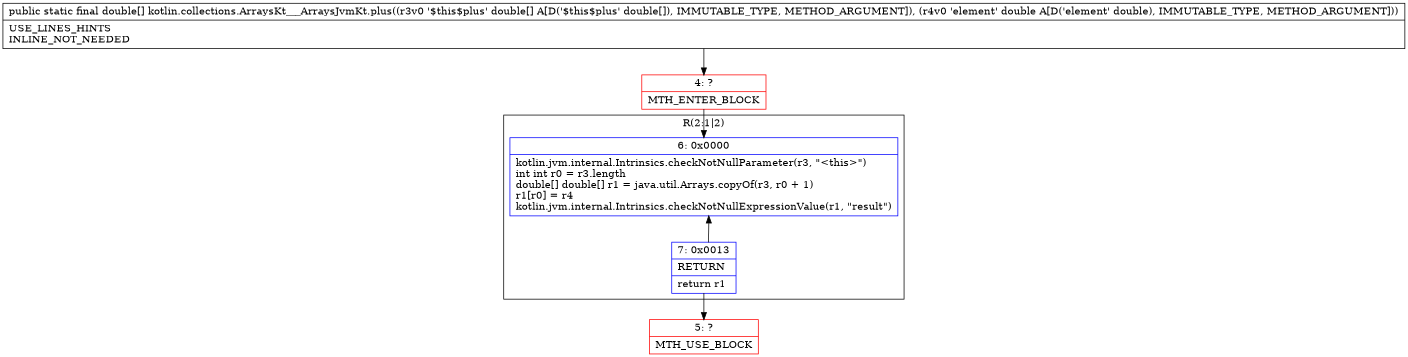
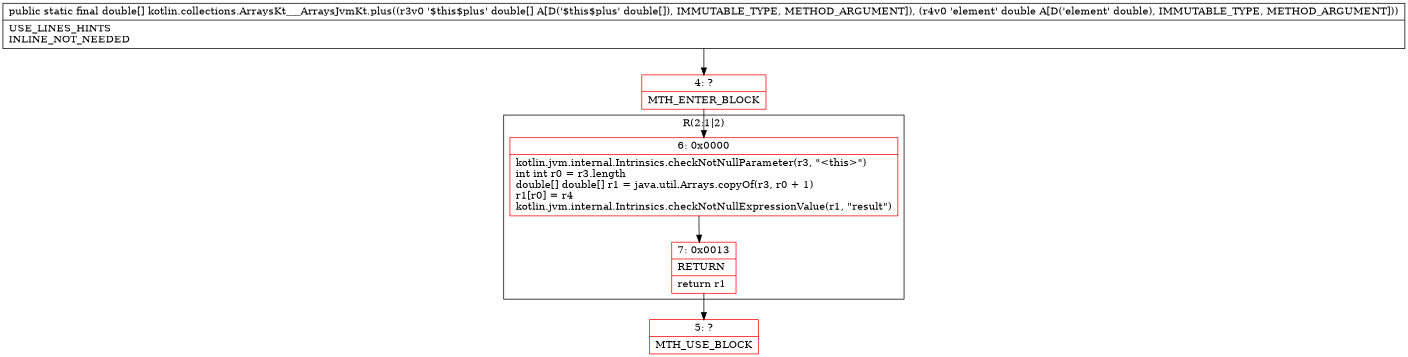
node "6: 0x0000": color blue -> red
edge "7: 0x0013" -> "6: 0x0000": reversed
node "7: 0x0013": color blue -> red
